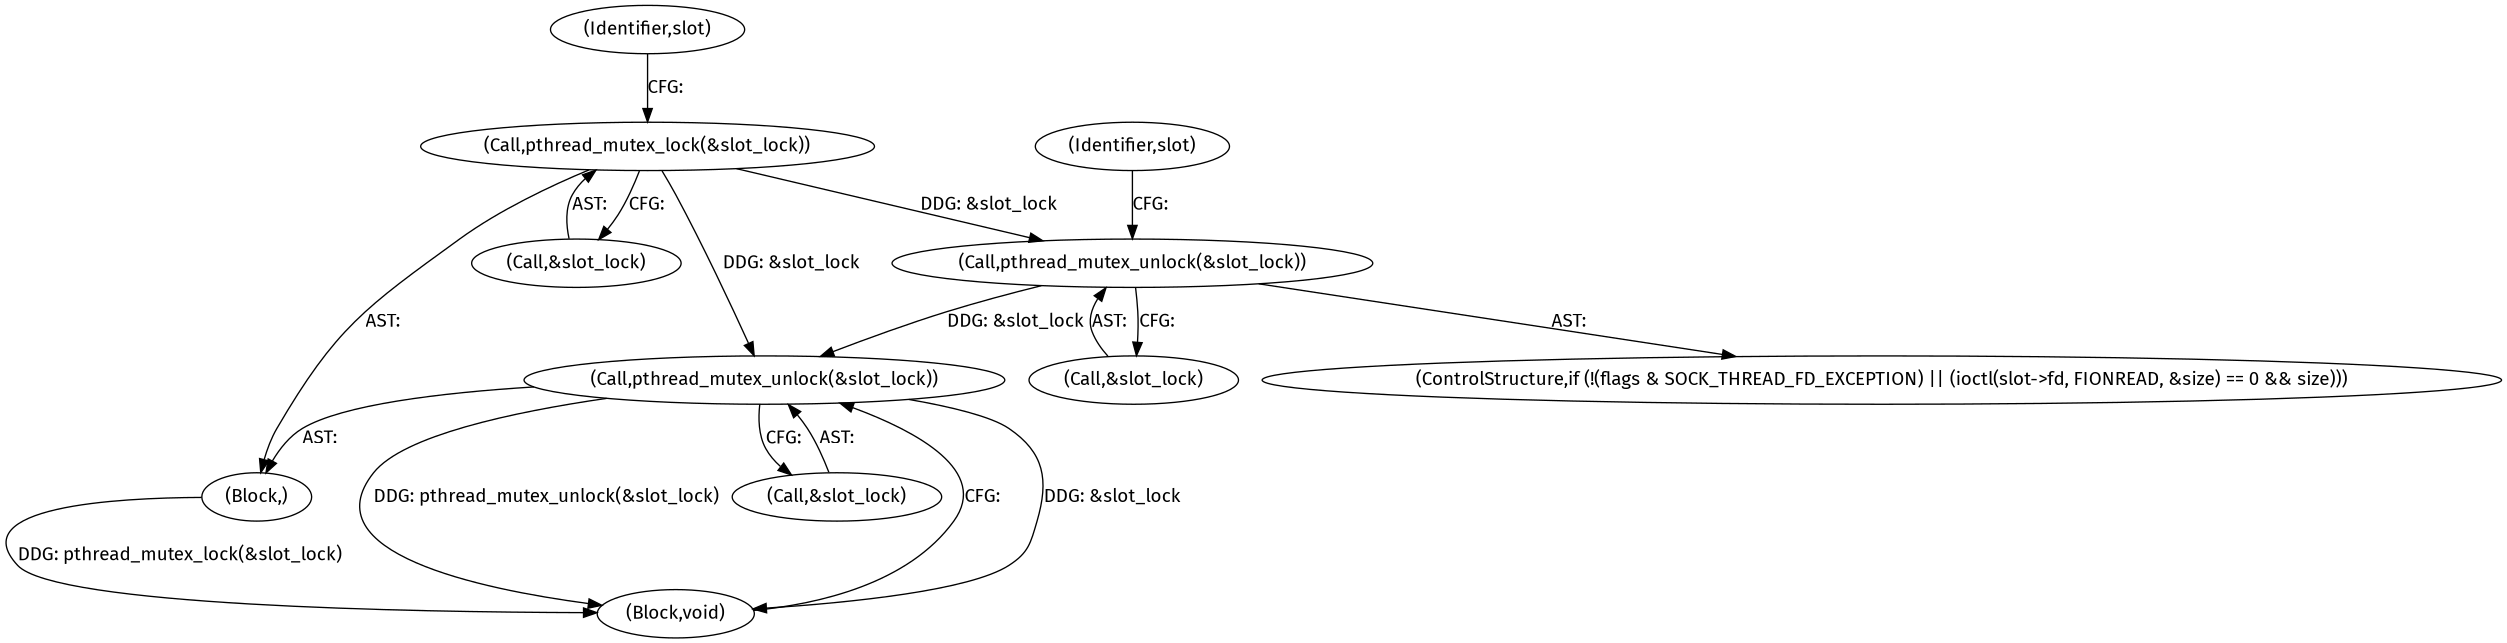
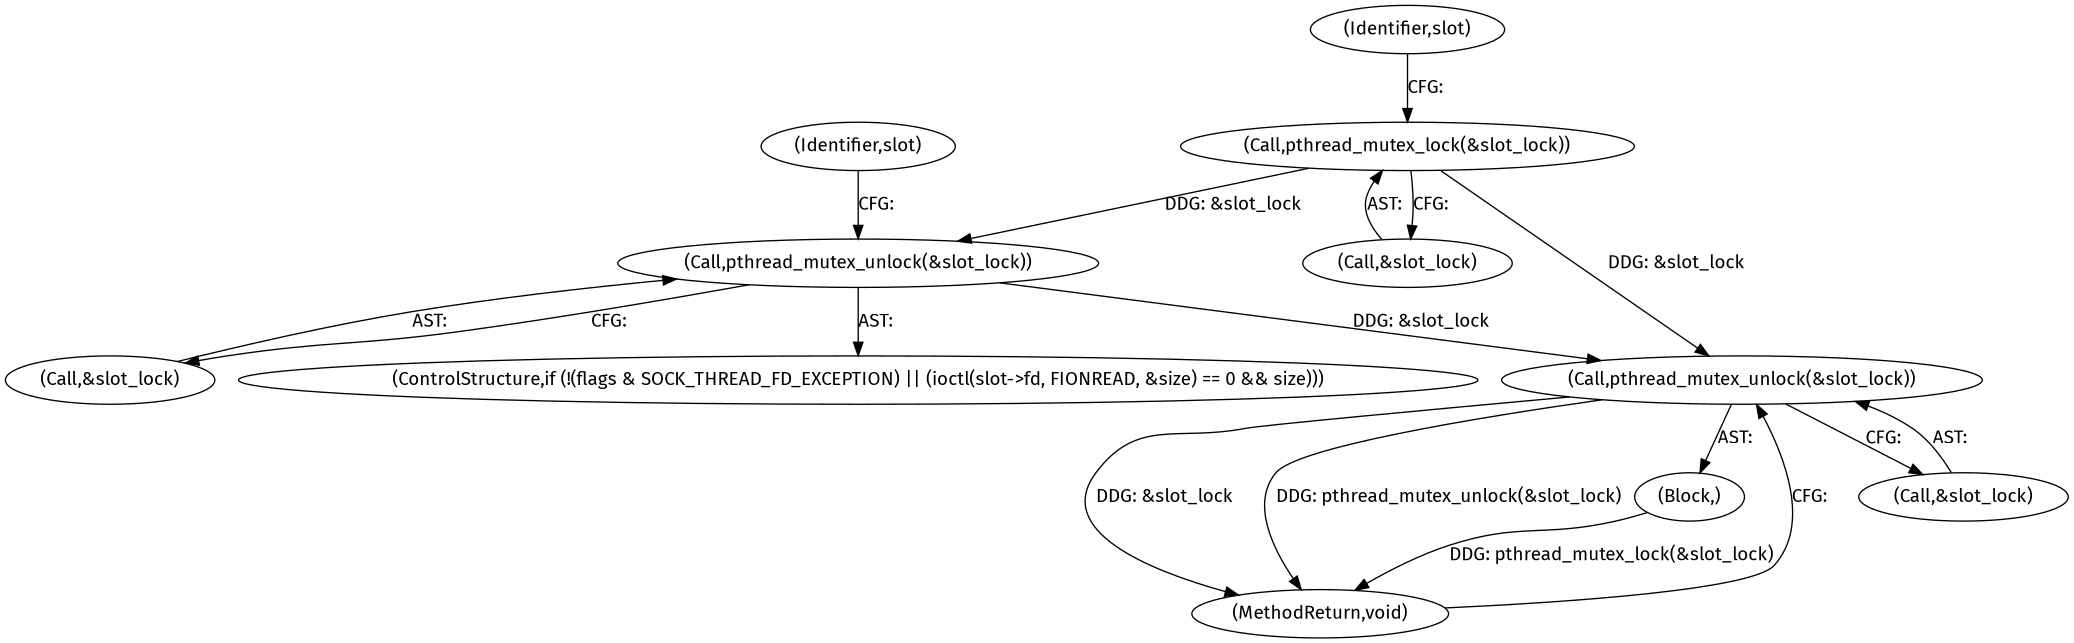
edge "(Call,pthread_mutex_lock(&slot_lock))" -> "(Block,)": removed, label "AST:"
node "(Block,void)": label "(Block,void)" -> "(MethodReturn,void)"
